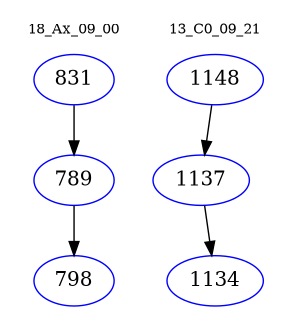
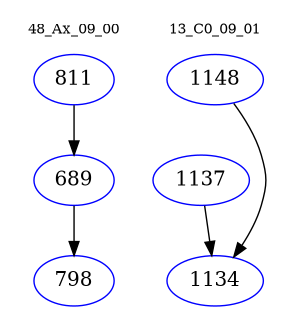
cluster "18_Ax_09_00": label "18_Ax_09_00" -> "48_Ax_09_00"
cluster "13_C0_09_21": label "13_C0_09_21" -> "13_C0_09_01"
node "831": label "831" -> "811"
edge "1148" -> "1137": now "1148" -> "1134"
node "789": label "789" -> "689"
